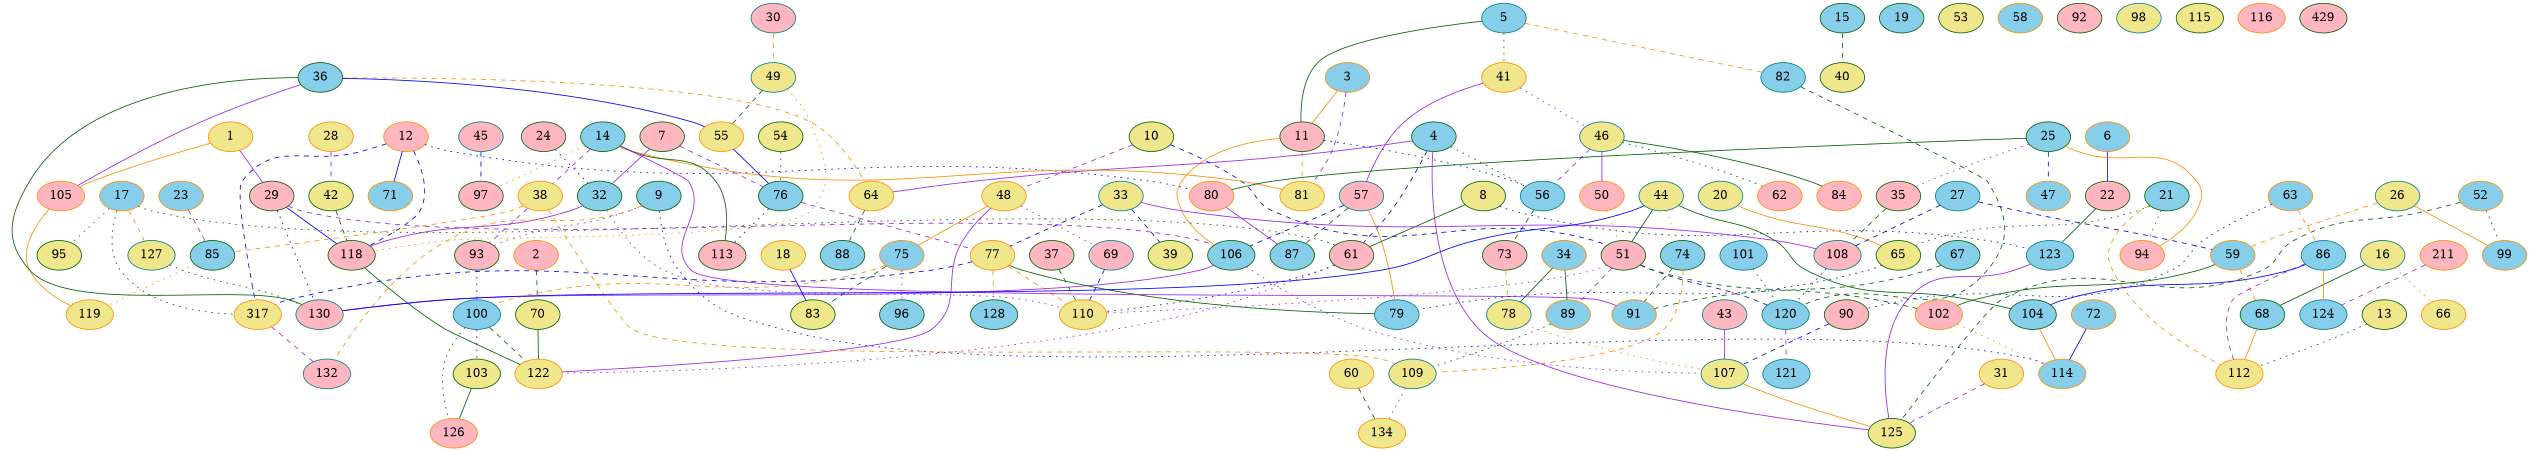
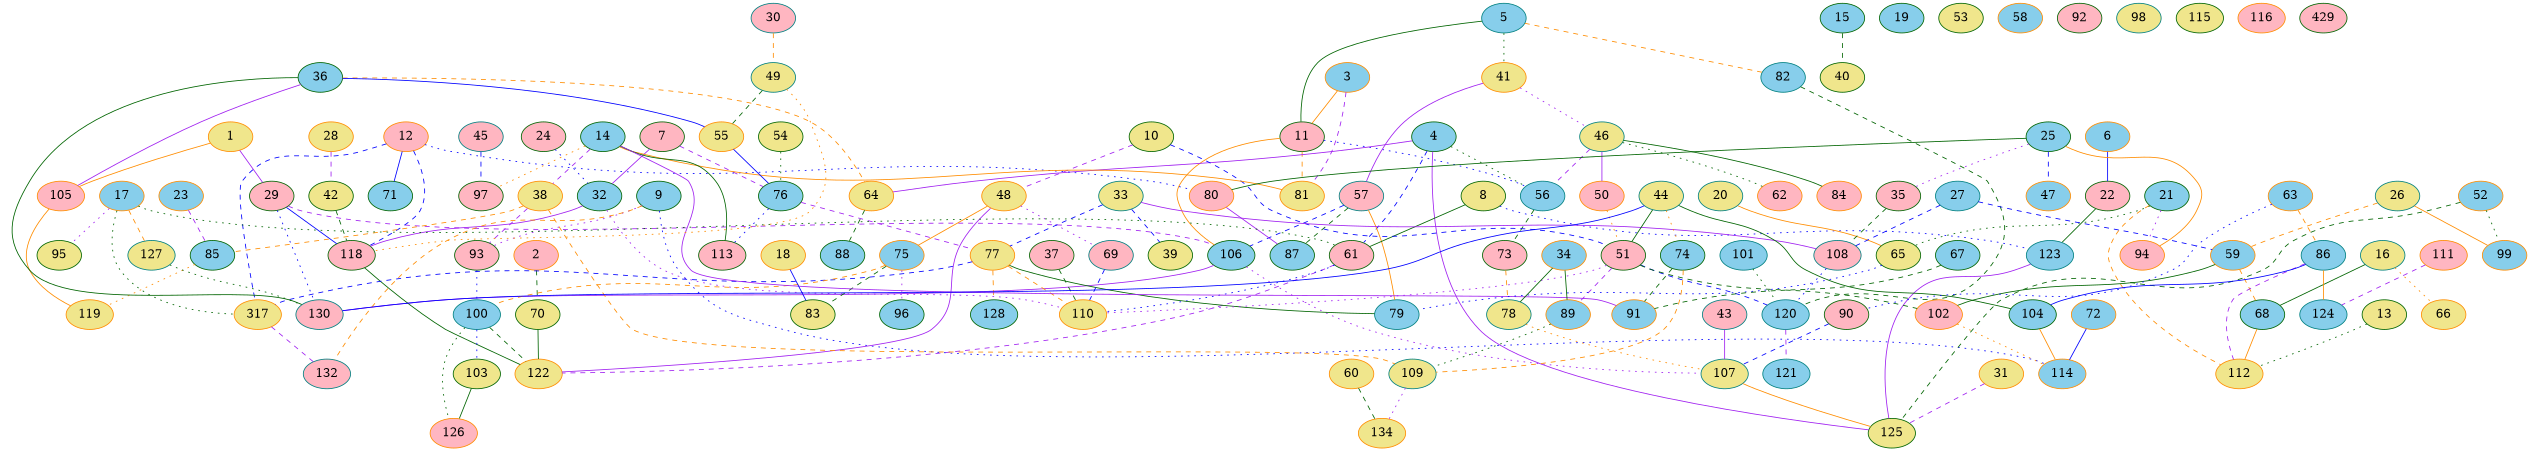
node "71": color darkorange -> darkgreen
node "211": label "211" -> "111"
edge "61" -- "122": style dotted -> dashed
